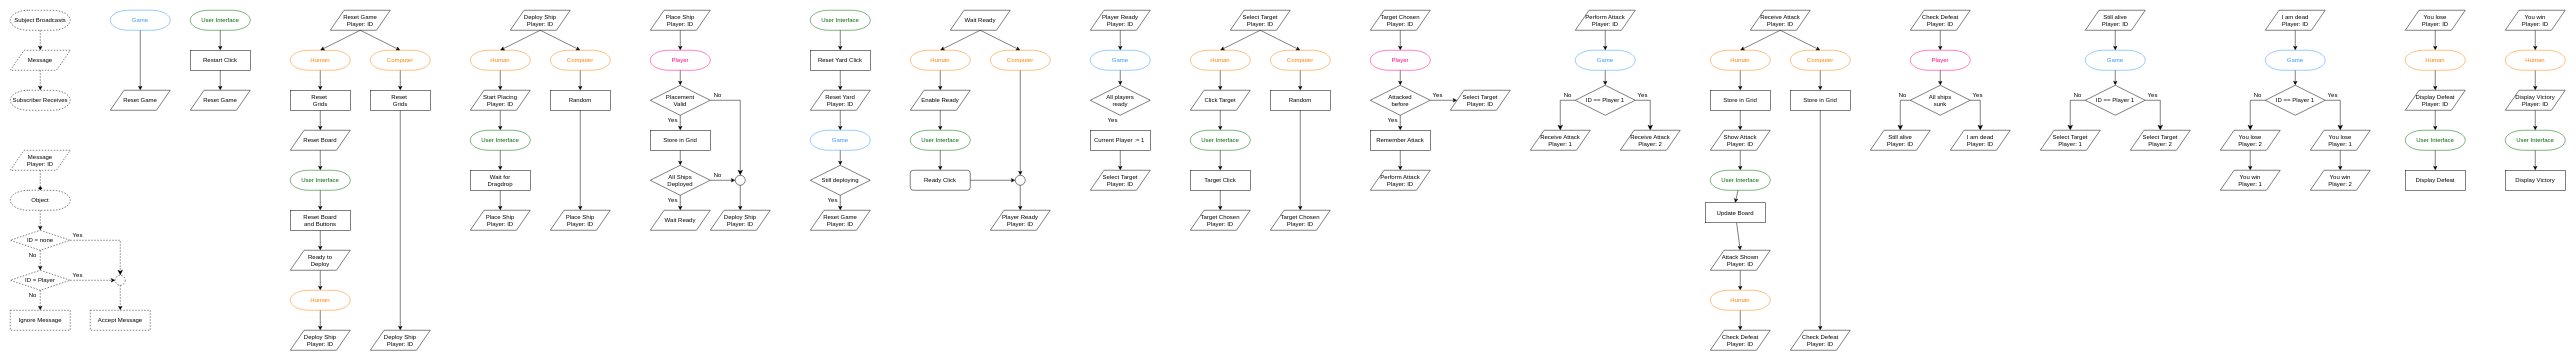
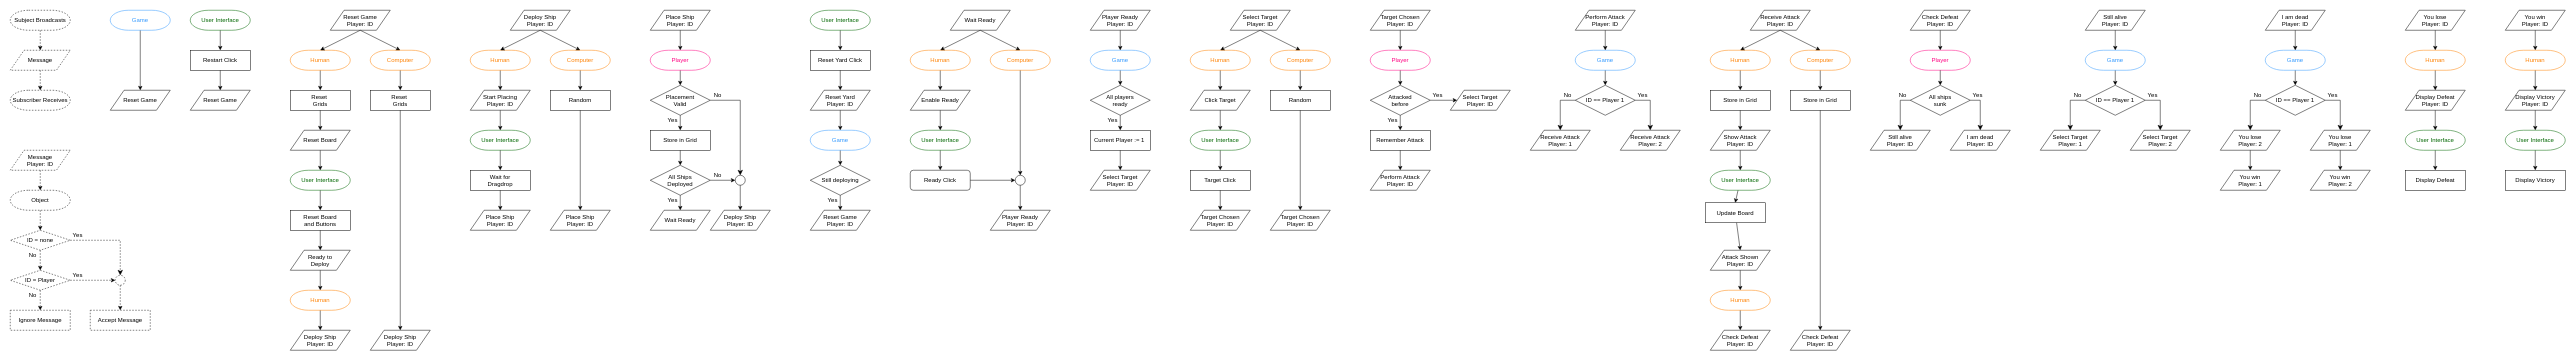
edge "All players ready" -> "Current Player := 1": added
edge "Message Player: ID" -> "Object": arrowhead diamond -> classic
